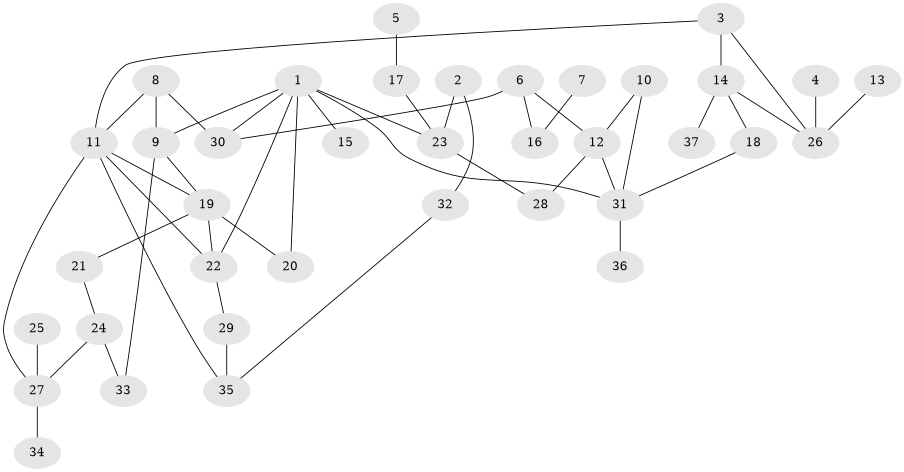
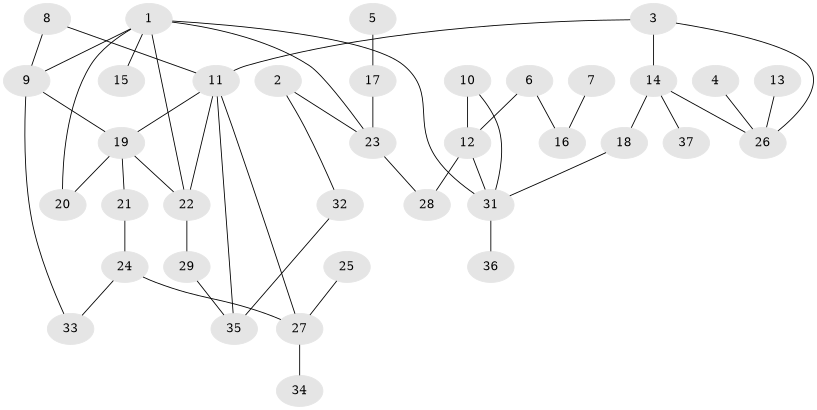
node "30": removed
